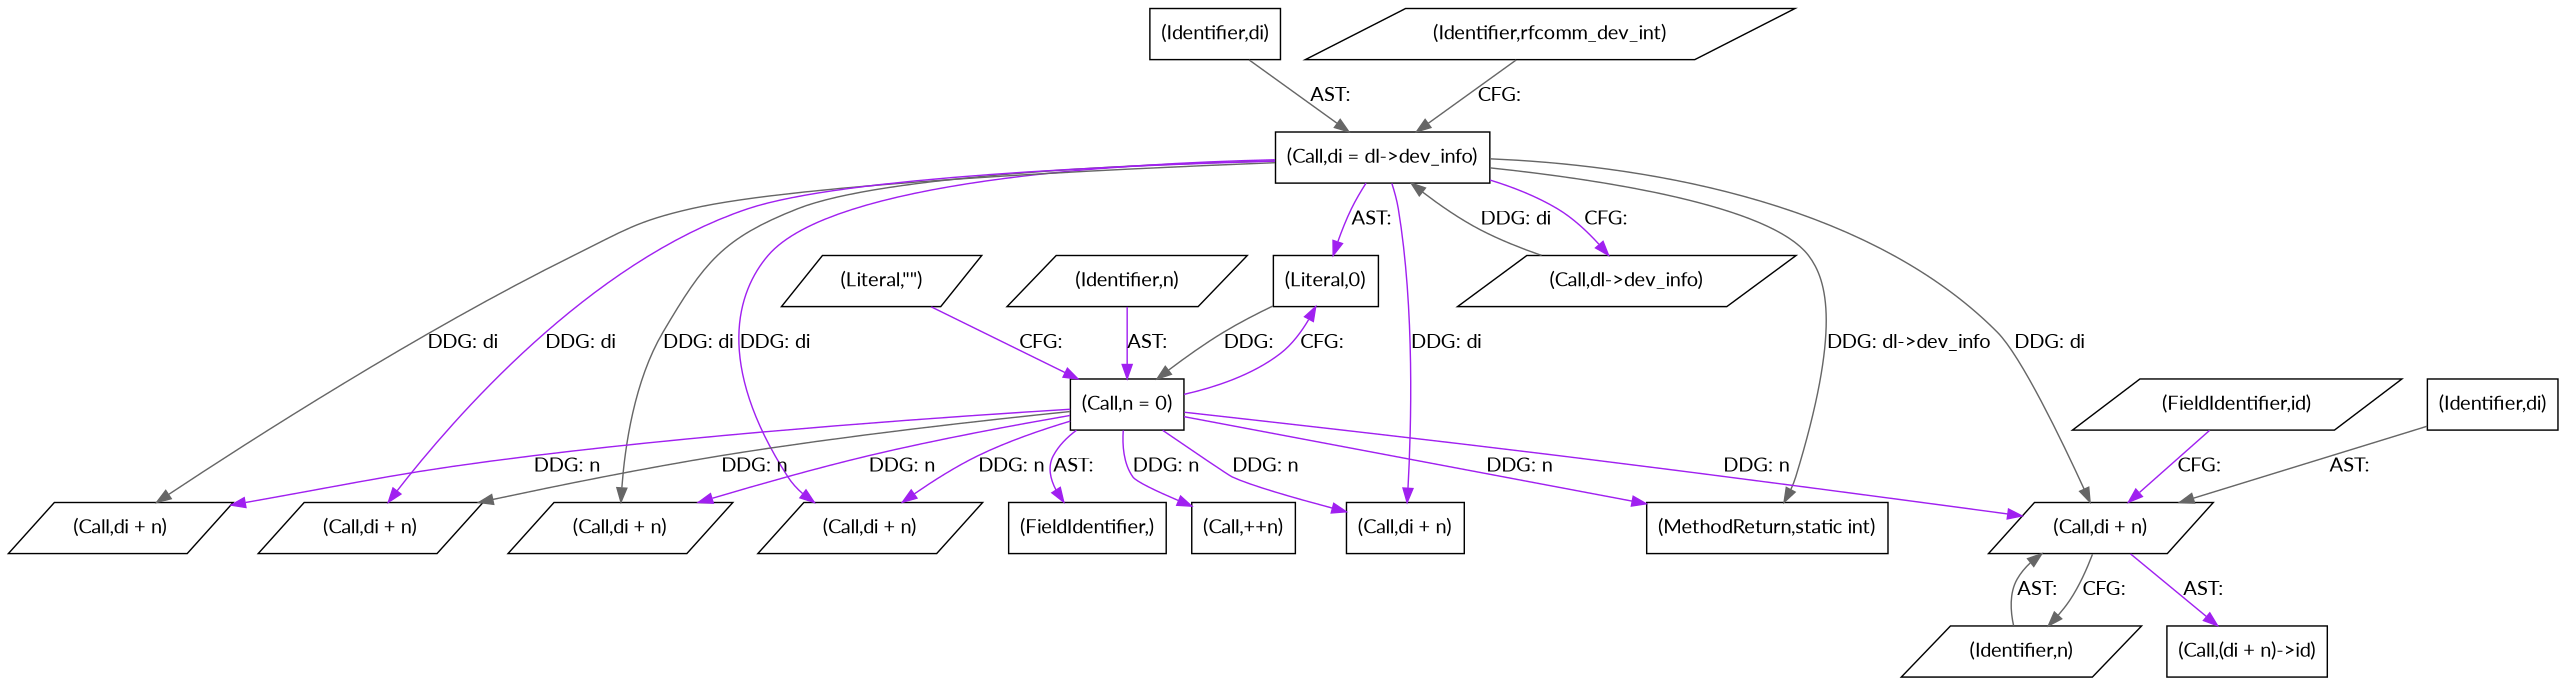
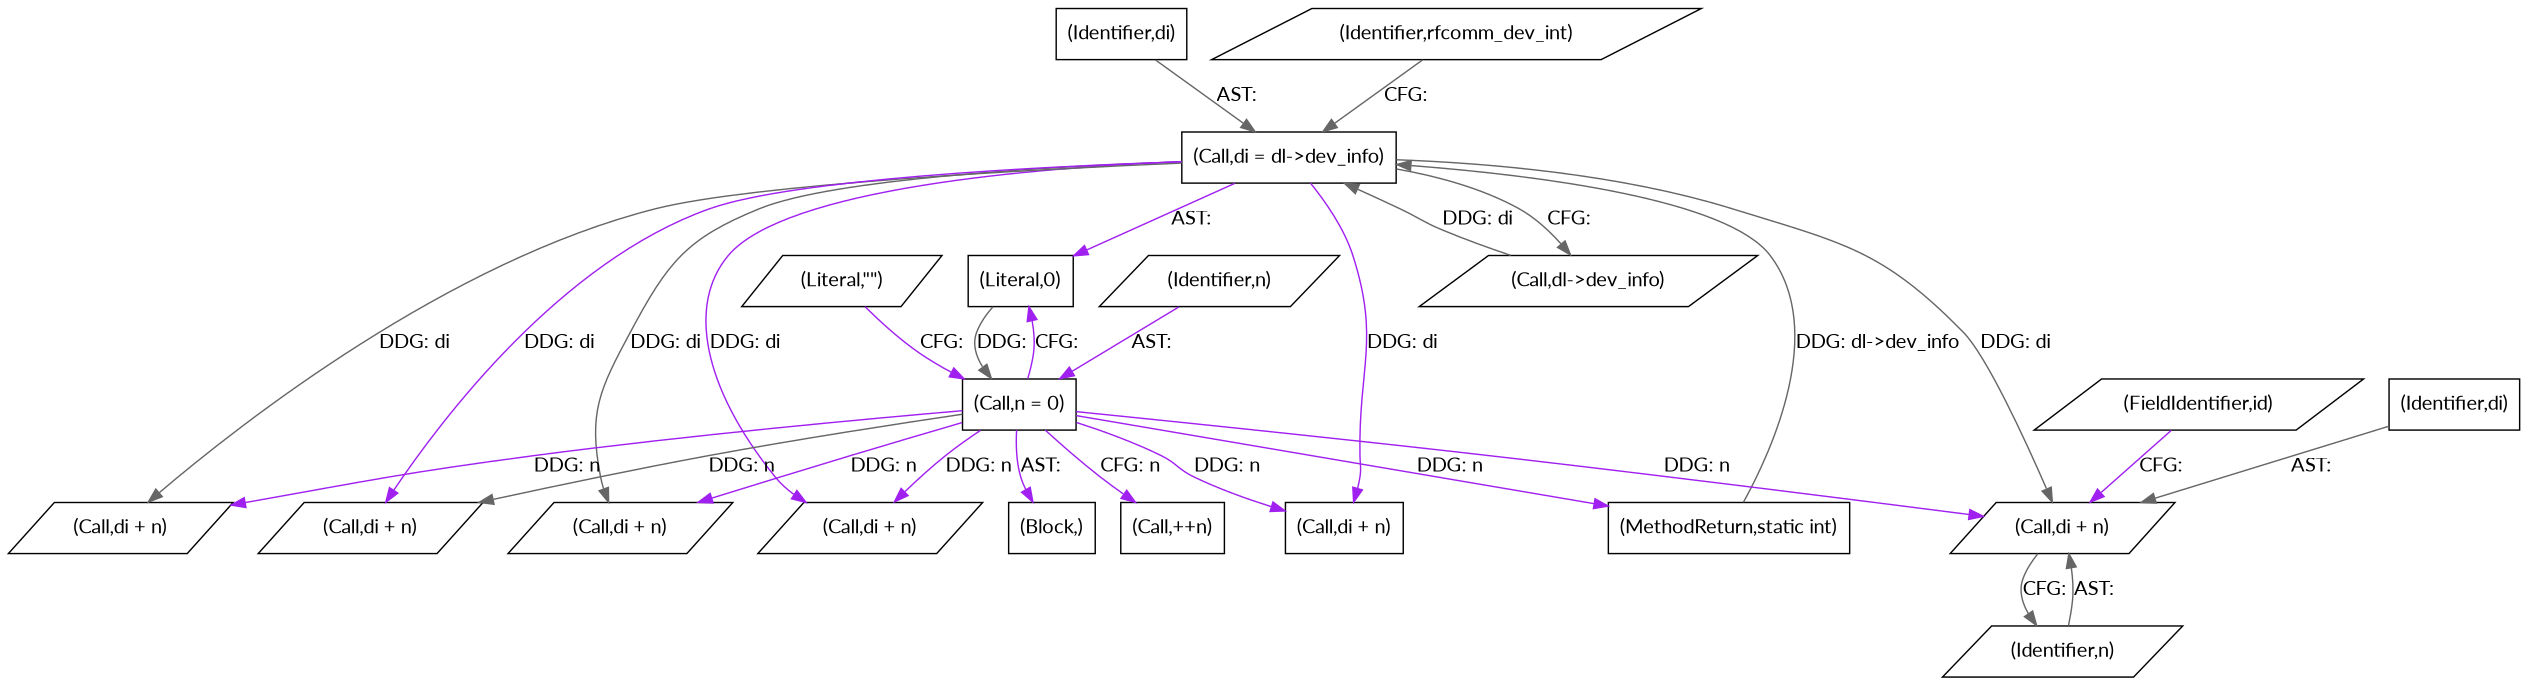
edge "(Call,di = dl->dev_info)" -> "(Call,dl->dev_info)": color purple -> gray40
edge "(Call,di = dl->dev_info)" -> "(MethodReturn,static int)": reversed
edge "(Call,n = 0)" -> "(Call,++n)": label "DDG: n" -> "CFG: n"
node "(FieldIdentifier,)": label "(FieldIdentifier,)" -> "(Block,)"
node "(Call,(di + n)->id)": removed
